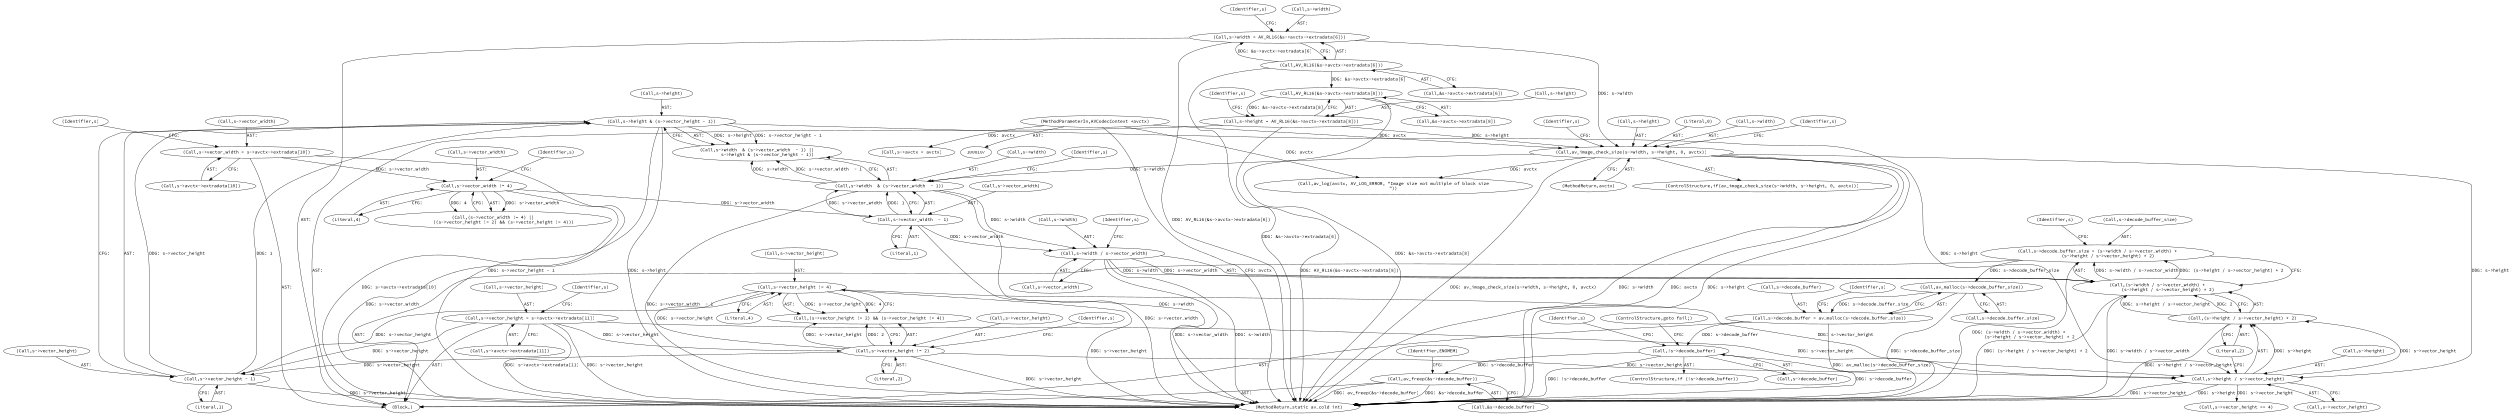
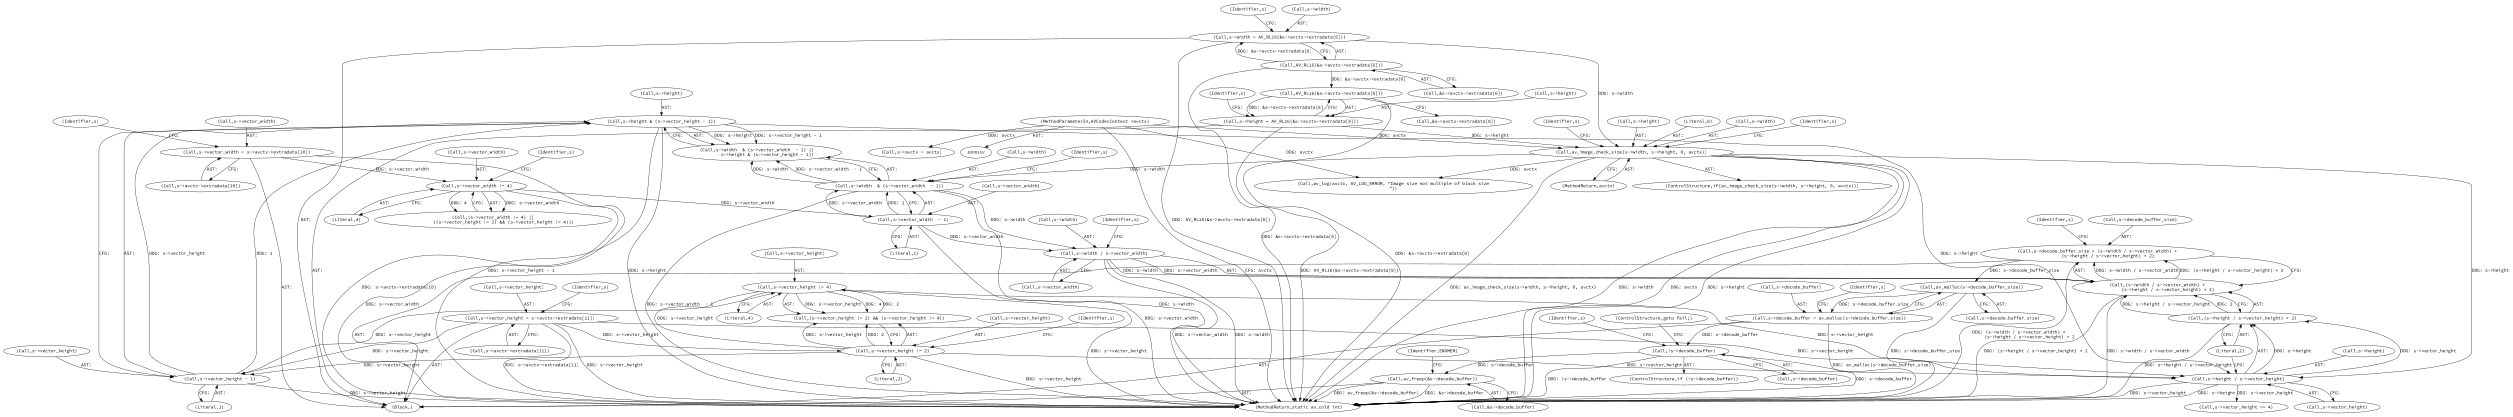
edge "(Call,&s->avctx->extradata[8])" -> "(Call,AV_RL16(&s->avctx->extradata[8]))": removed, label "AST:"
edge "(Call,(s->vector_height != 2) && (s->vector_height != 4))" -> "(Call,s->vector_height != 4)": label "CFG: " -> "DDG: 2"
